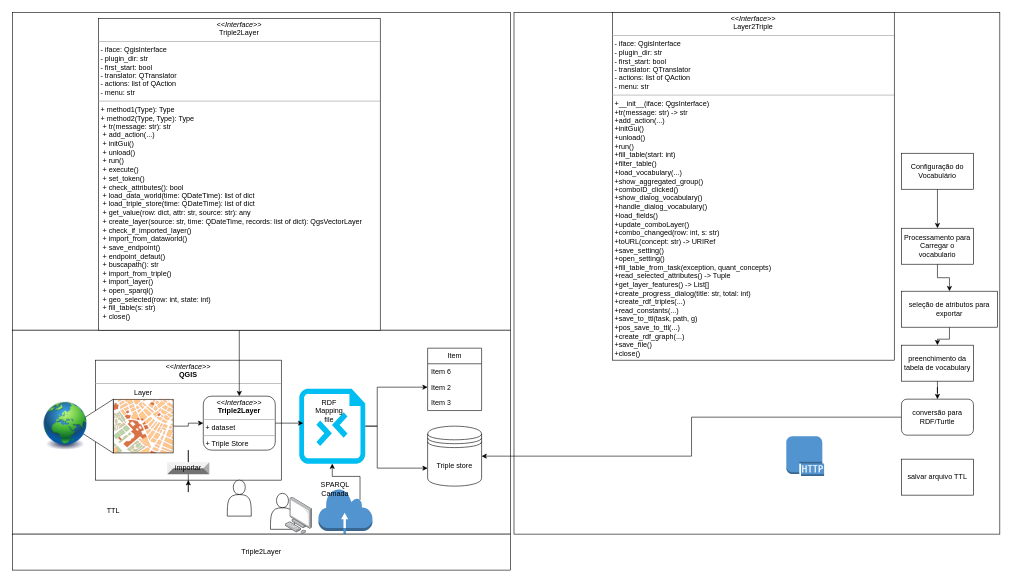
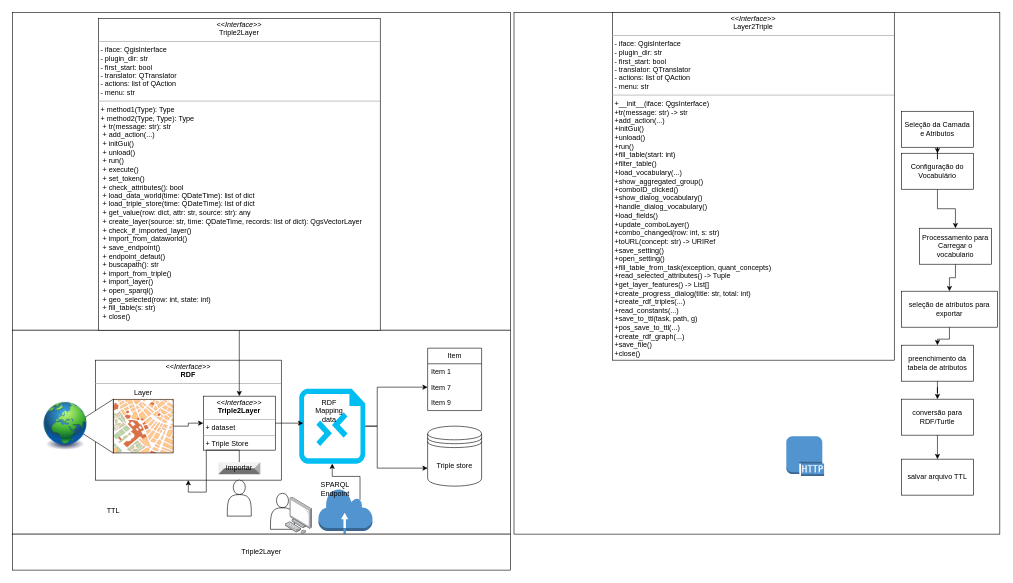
node "Seleção da Camada e Atributos": added
edge "Seleção da Camada e Atributos" -> "Configuração do Vocabulário": added
node "Processamento para Carregar o vocabulario": moved (938, 246) -> (956, 246)
node "preenchimento da tabela de vocabulary": label "preenchimento da tabela de vocabulary" -> "preenchimento da tabela de atributos"
node "<<Interface>> QGIS": label "<<Interface>> QGIS" -> "<<Interface>> RDF"
node "Item 6": label "Item 6" -> "Item 1"
node "Item 2": label "Item 2" -> "Item 7"
node "Item 3": label "Item 3" -> "Item 9"
node "RDF Mapping file": label "RDF Mapping file" -> "RDF Mapping data"
node "conversão para RDF/Turtle": shape rounded rectangle -> rectangle
node "<<Interface>> Triple2Layer + dataset + Triple Store": shape rounded rectangle -> rectangle
edge "conversão para RDF/Turtle" -> "Triple store": now "conversão para RDF/Turtle" -> "salvar arquivo TTL"
node "importar": moved (188, 468) -> (239, 468)
node "SPARQL Camada": label "SPARQL Camada" -> "SPARQL Endpoint"
